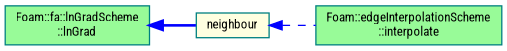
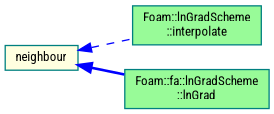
edge "neighbour" -> "Foam::fa::lnGradScheme ::lnGrad": reversed
node "Foam::edgeInterpolationScheme ::interpolate": label "Foam::edgeInterpolationScheme ::interpolate" -> "Foam::lnGradScheme ::interpolate"
